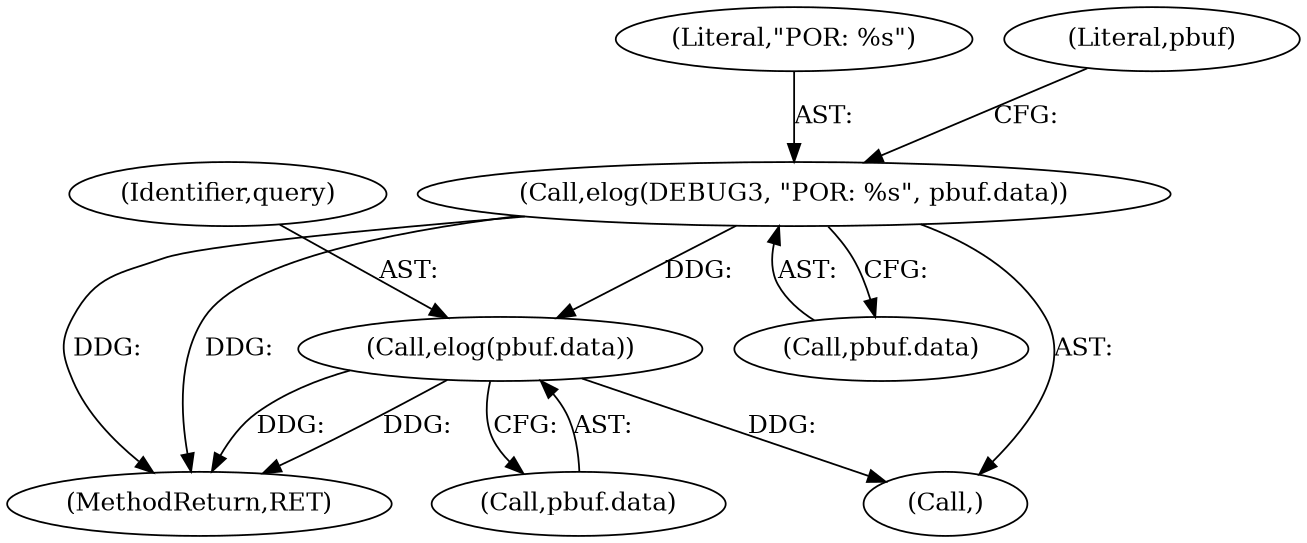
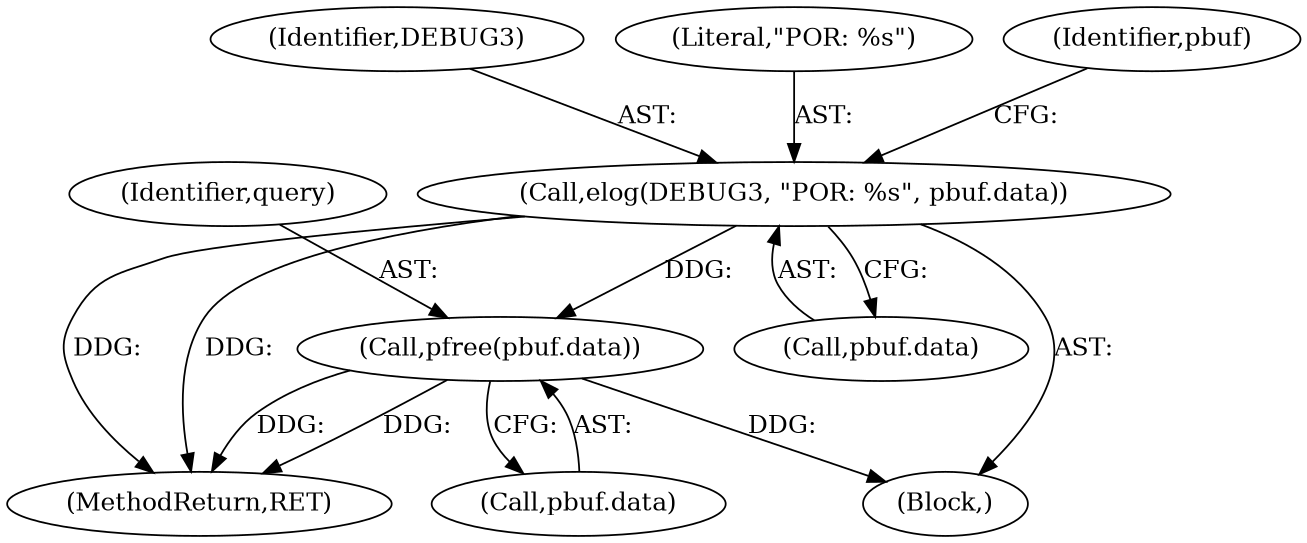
node "(Identifier,DEBUG3)": added
node "(Literal,pbuf)": label "(Literal,pbuf)" -> "(Identifier,pbuf)"
node "(Call,elog(pbuf.data))": label "(Call,elog(pbuf.data))" -> "(Call,pfree(pbuf.data))"
node "(Call,)": label "(Call,)" -> "(Block,)"
